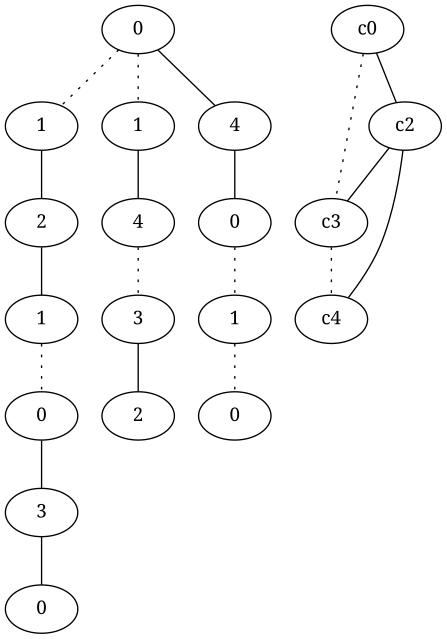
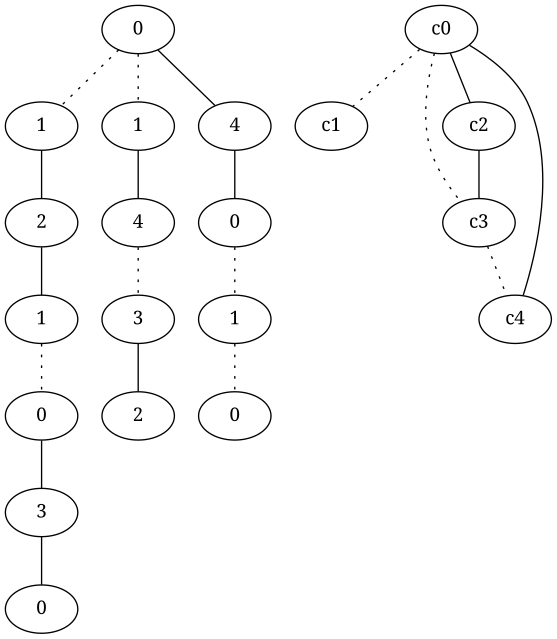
node "c1": added
edge "c2" -- "c4": now "c0" -- "c4"
